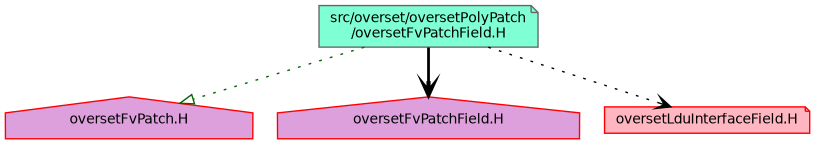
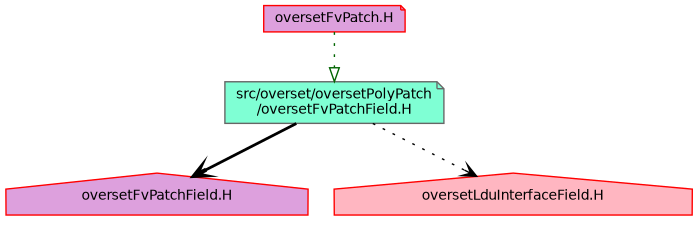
edge "src/overset/oversetPolyPatch /oversetFvPatchField.H" -> "oversetFvPatch.H": reversed
node "oversetFvPatch.H": shape house -> note
node "oversetLduInterfaceField.H": shape note -> house
